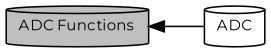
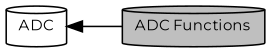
edge "ADC" -> "ADC Functions": reversed
